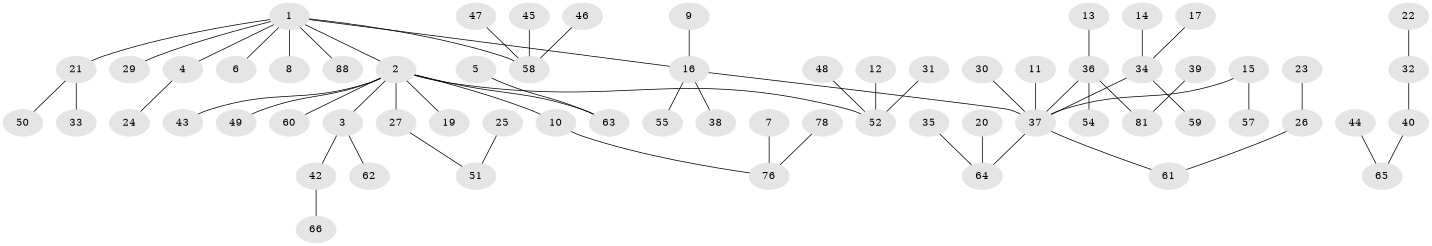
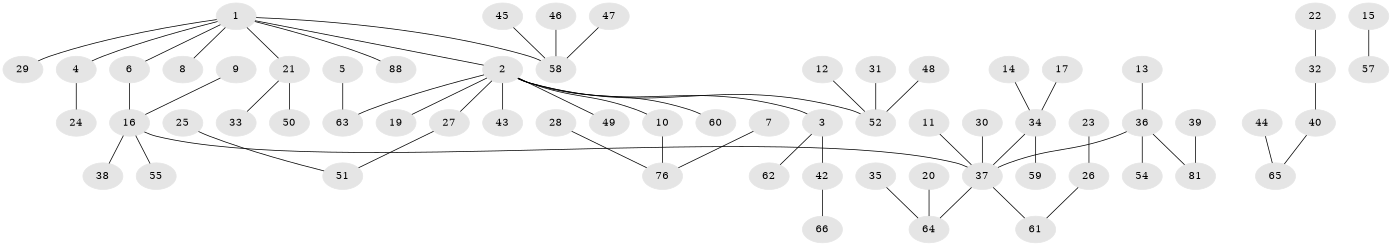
edge "1" -- "16": now "6" -- "16"
edge "15" -- "37": removed
node "78": label "78" -> "28"
